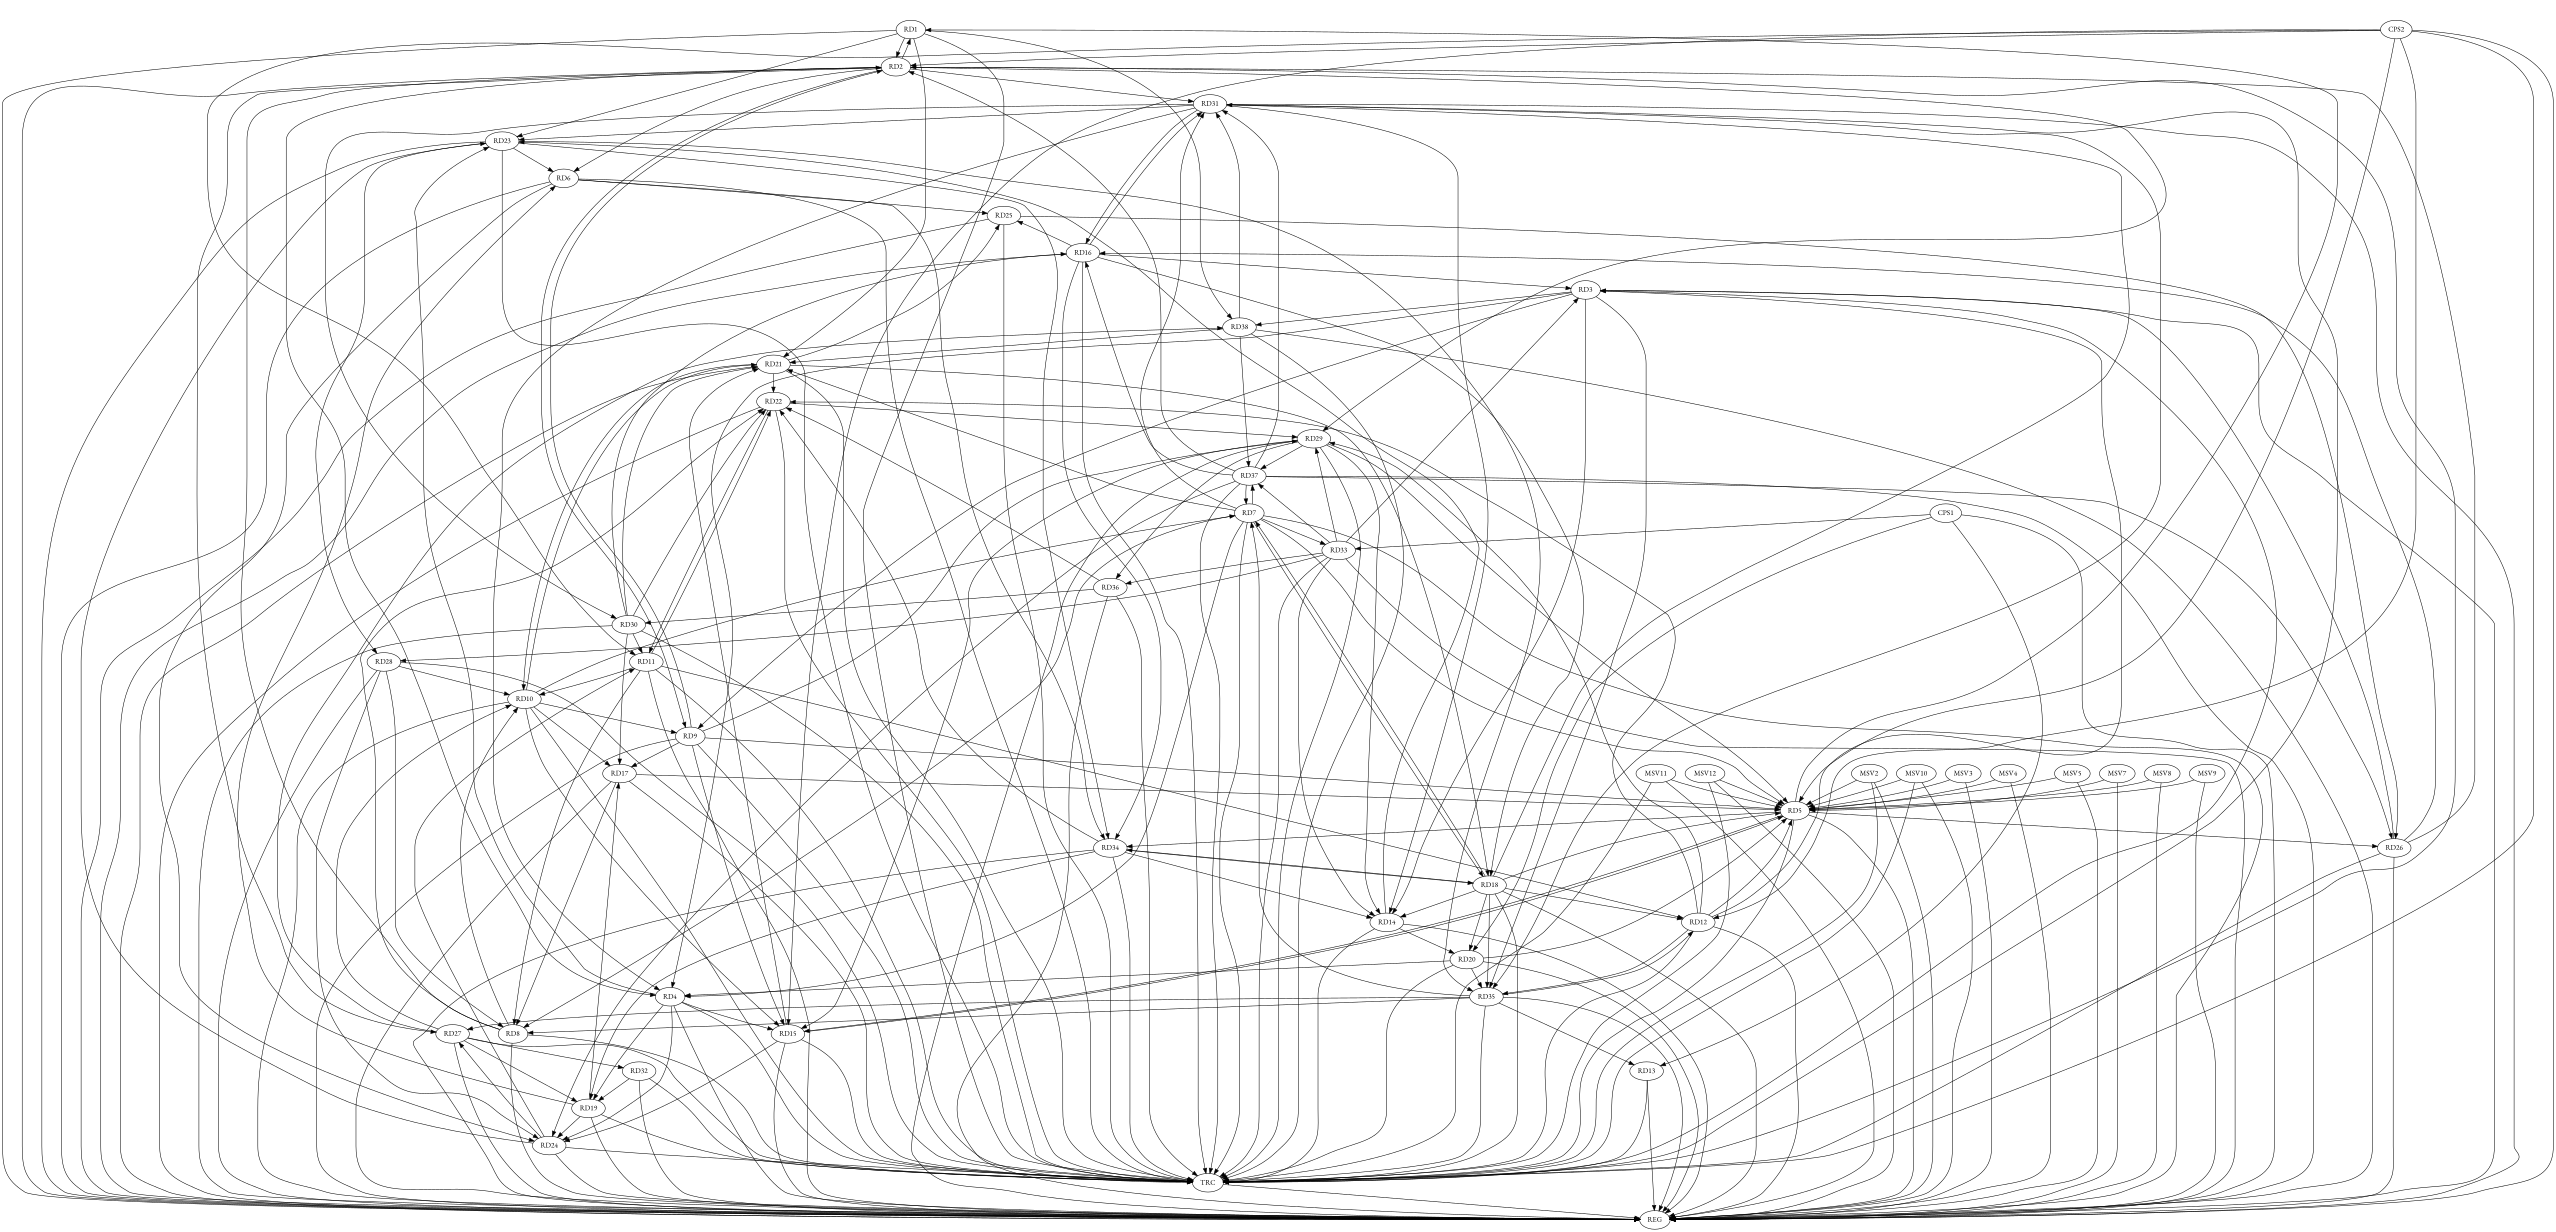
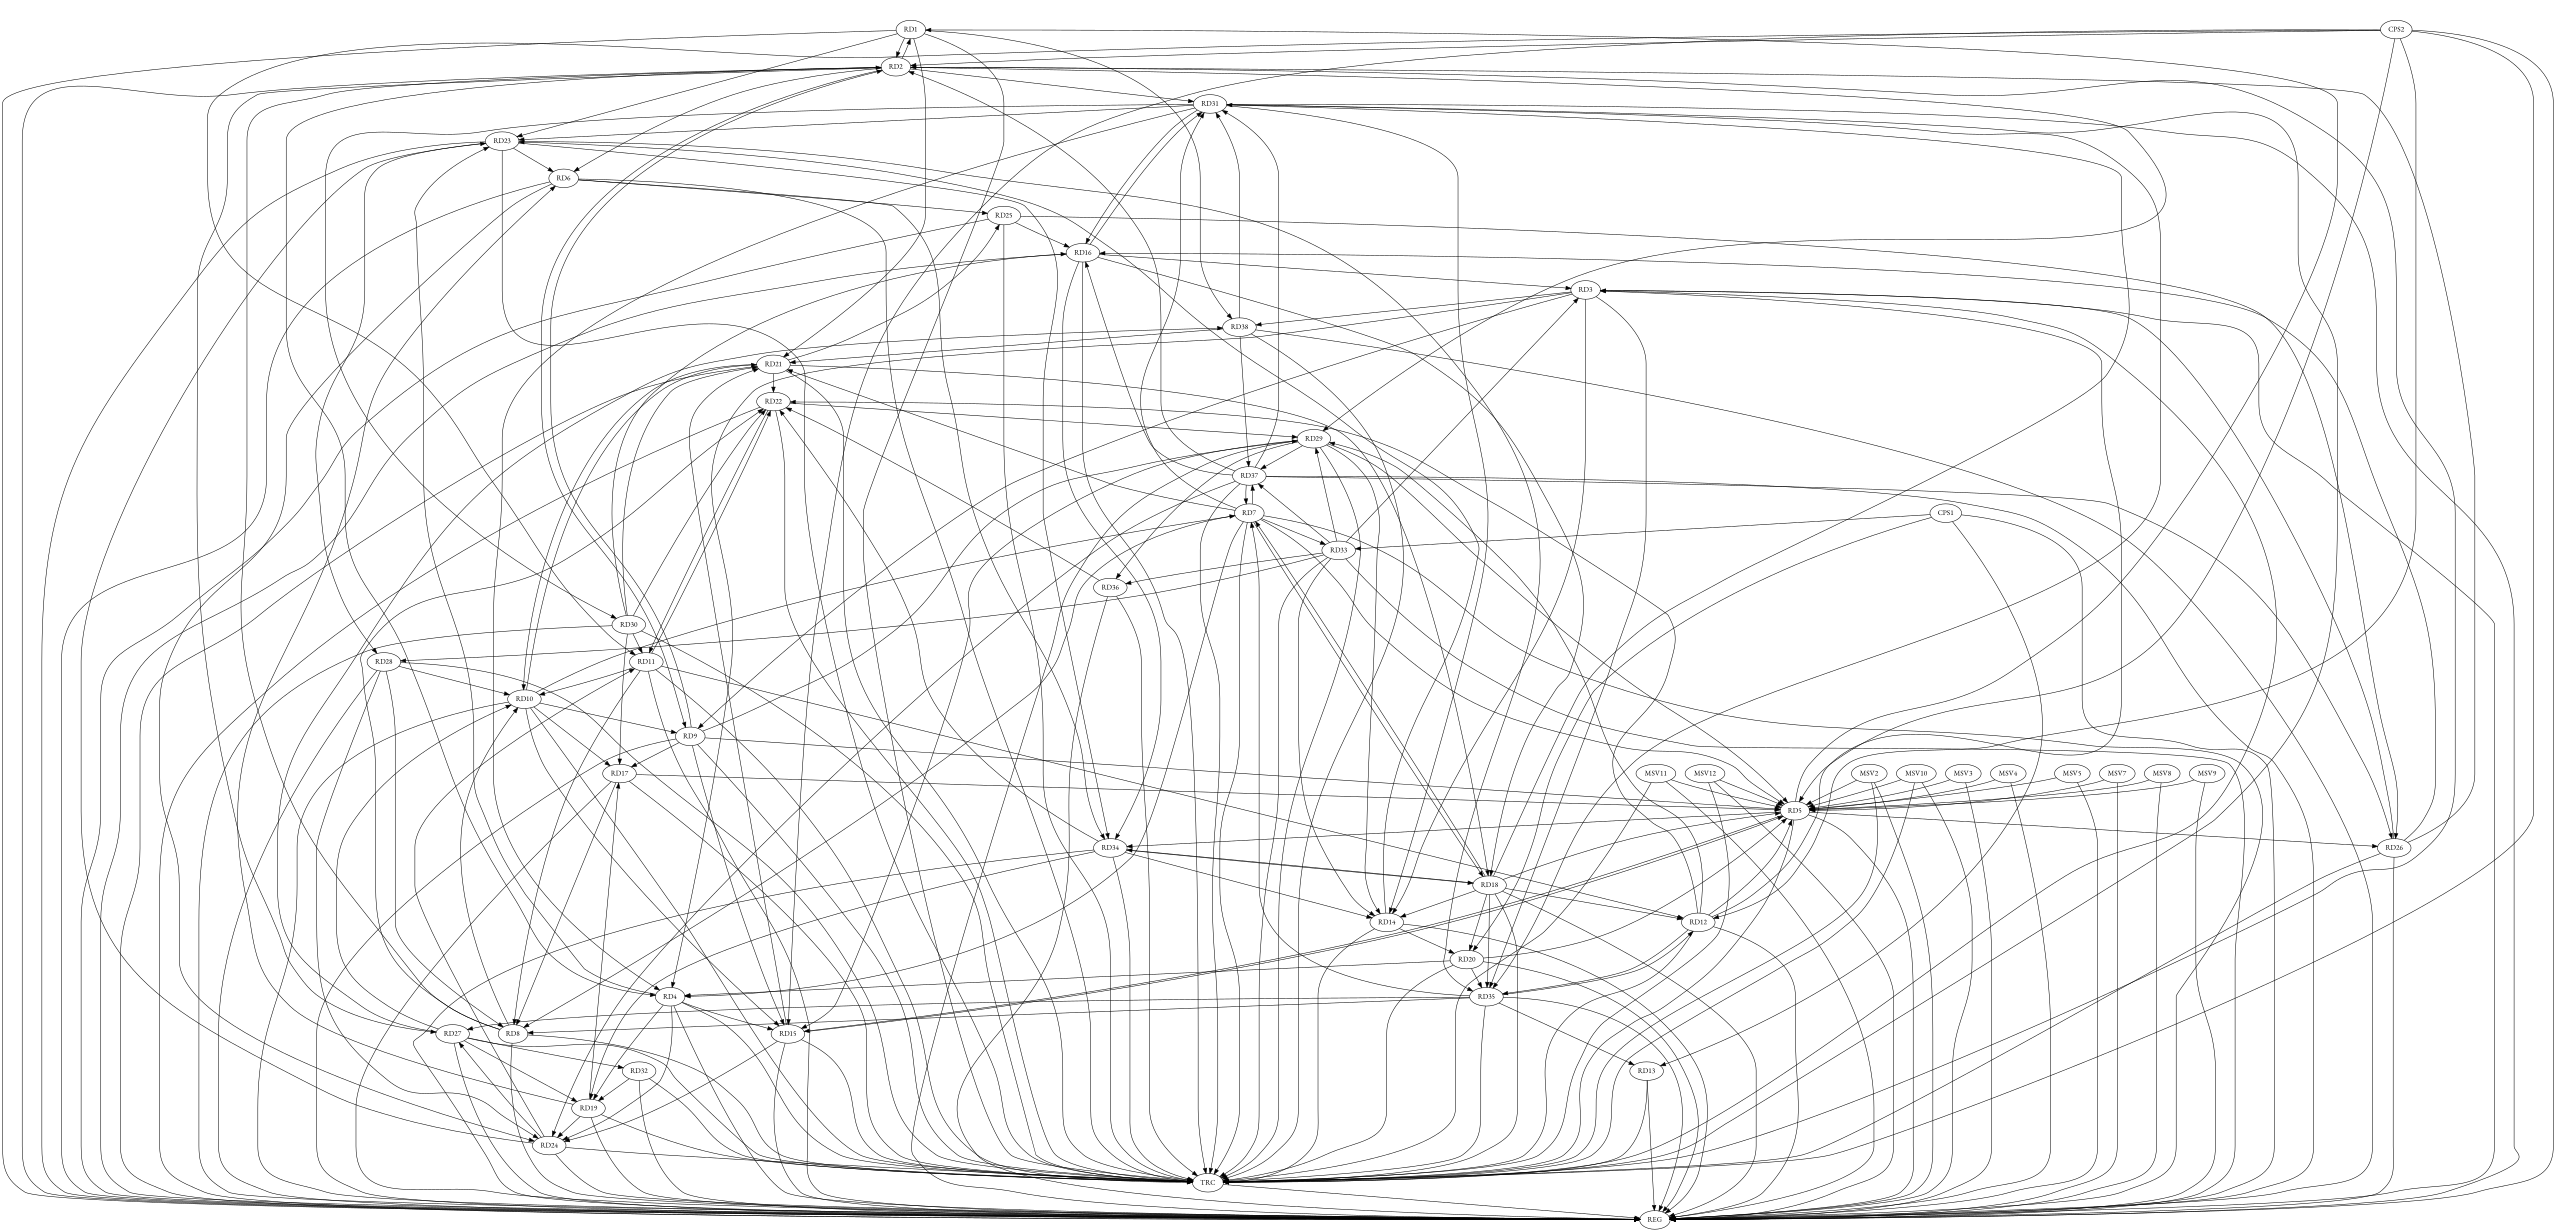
edge "RD16" -> "RD25": reversed
edge "RD36" -> "RD30": removed
